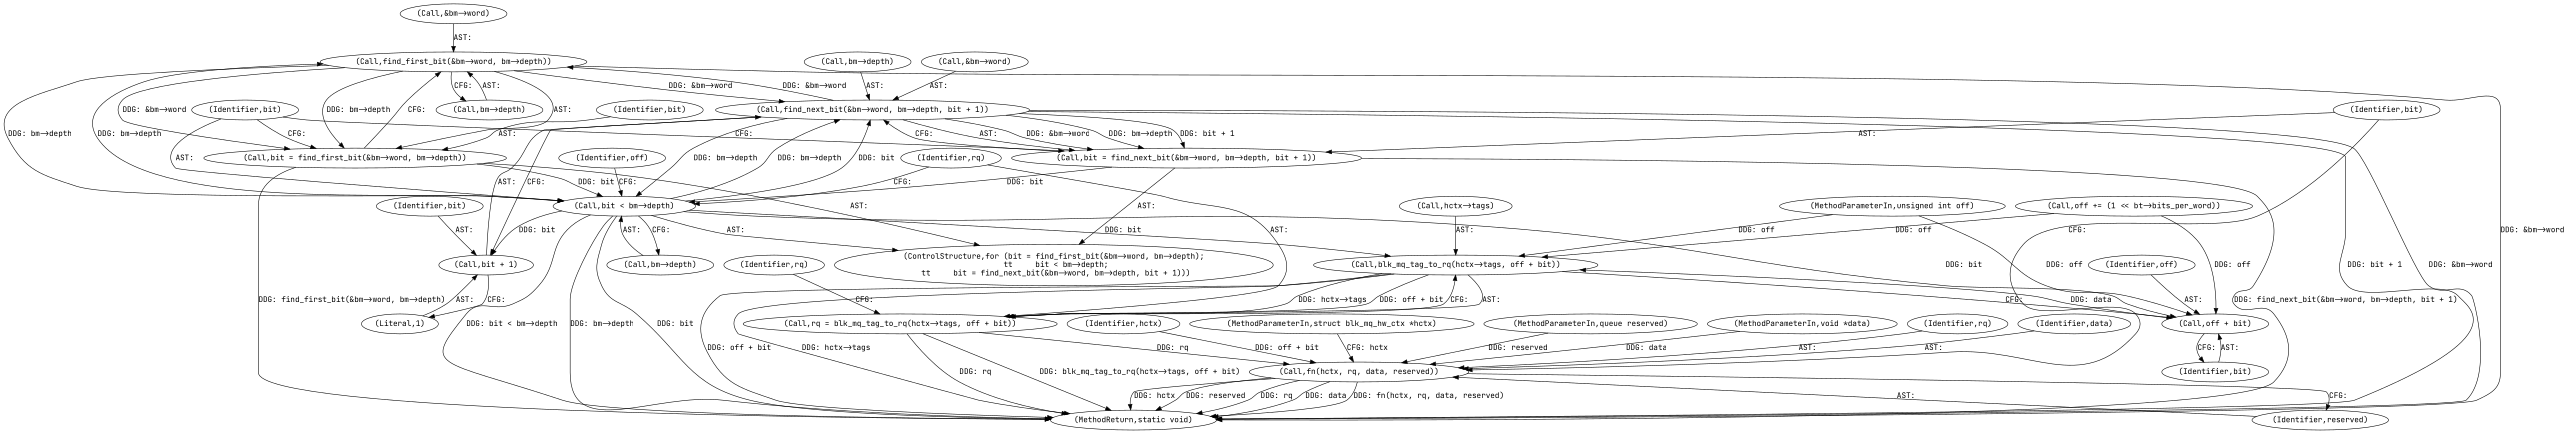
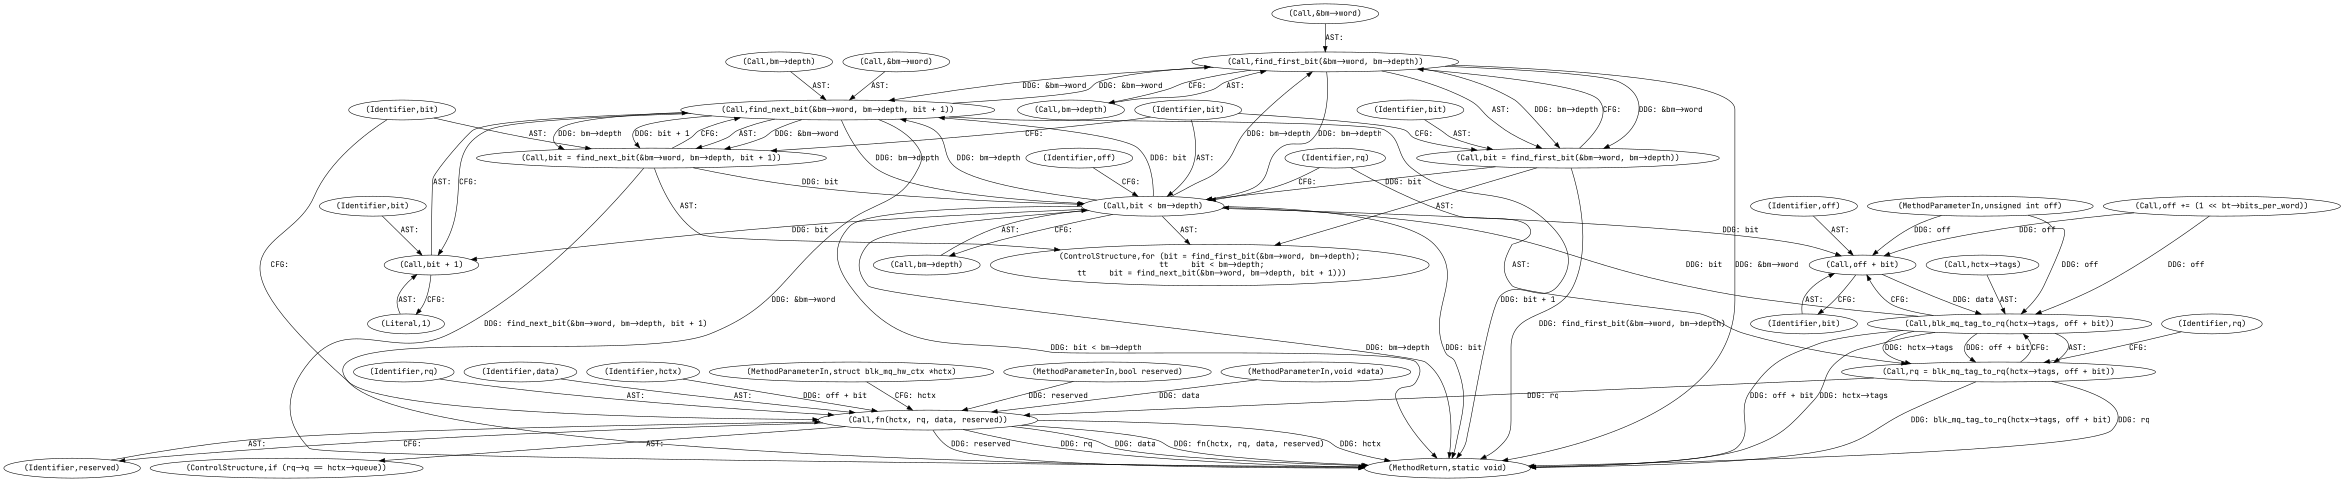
edge "(Call,bit < bm->depth)" -> "(Call,blk_mq_tag_to_rq(hctx->tags, off + bit))": reversed
node "(MethodParameterIn,queue reserved)": label "(MethodParameterIn,queue reserved)" -> "(MethodParameterIn,bool reserved)"
node "(ControlStructure,if (rq->q == hctx->queue))": added
